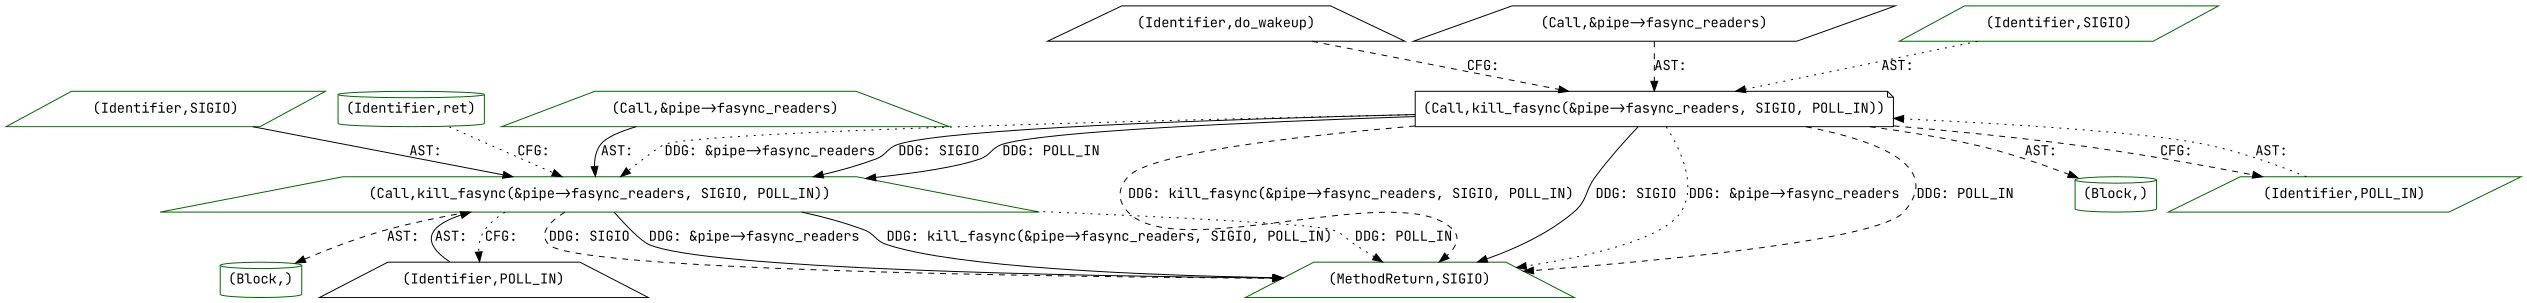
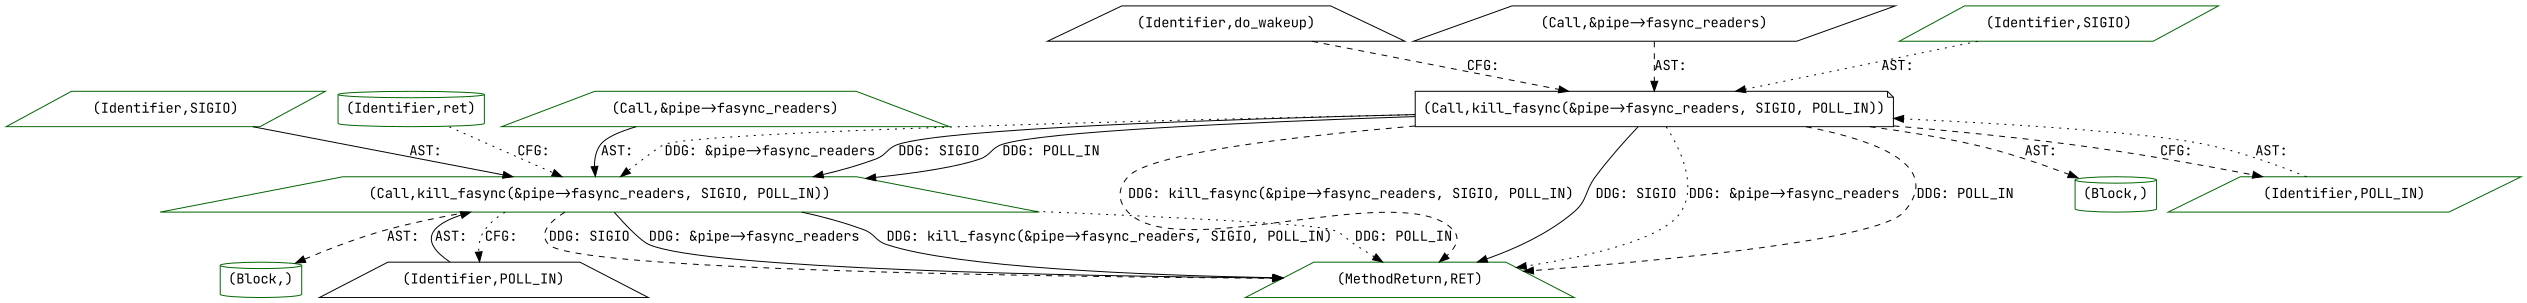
node "(MethodReturn,SIGIO)": label "(MethodReturn,SIGIO)" -> "(MethodReturn,RET)"
